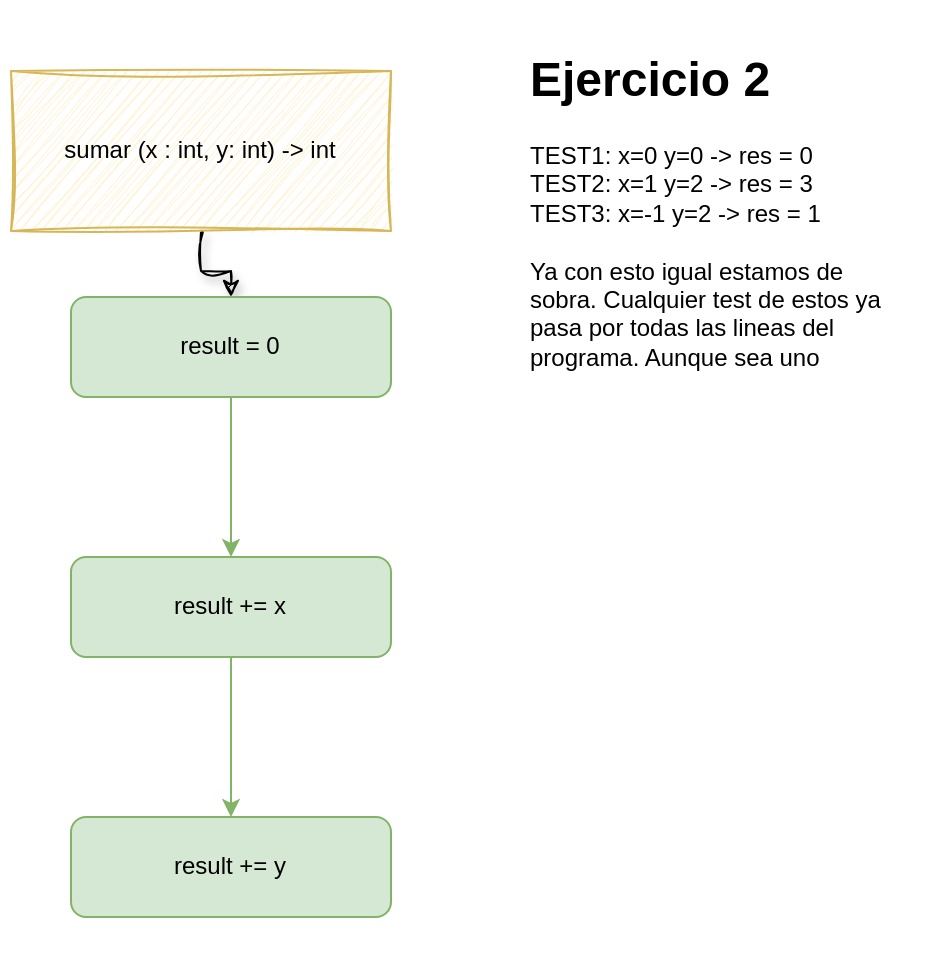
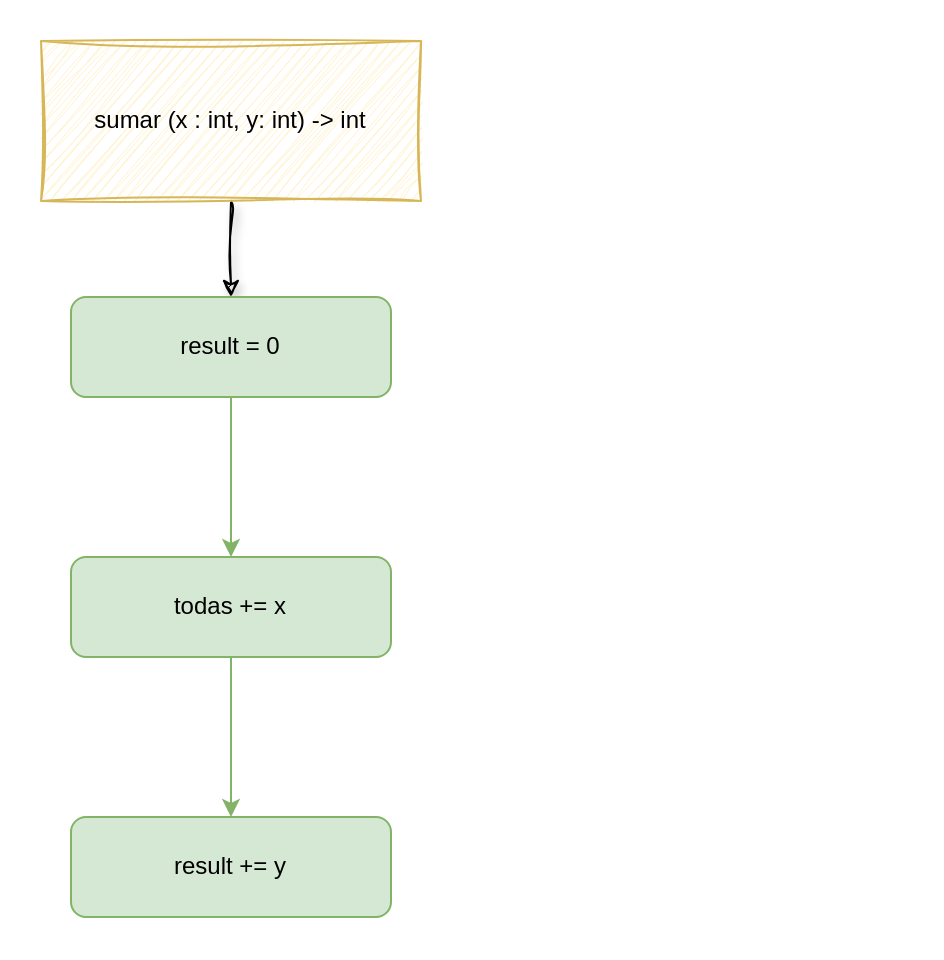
node "sumar (x : int, y: int) -> int": moved (201, 151) -> (231, 121)
node "Ejercicio 2 TEST1: x=0 y=0 -> res = 0 TEST2: x=1 y=2 -> res = 3 TEST3: x=-1 y=2 -> res = 1 Ya con esto igual estamos de sobra. Cualquier test de estos ya pasa por todas las lineas del programa. Aunque sea uno": removed
node "result += x": label "result += x" -> "todas += x"
